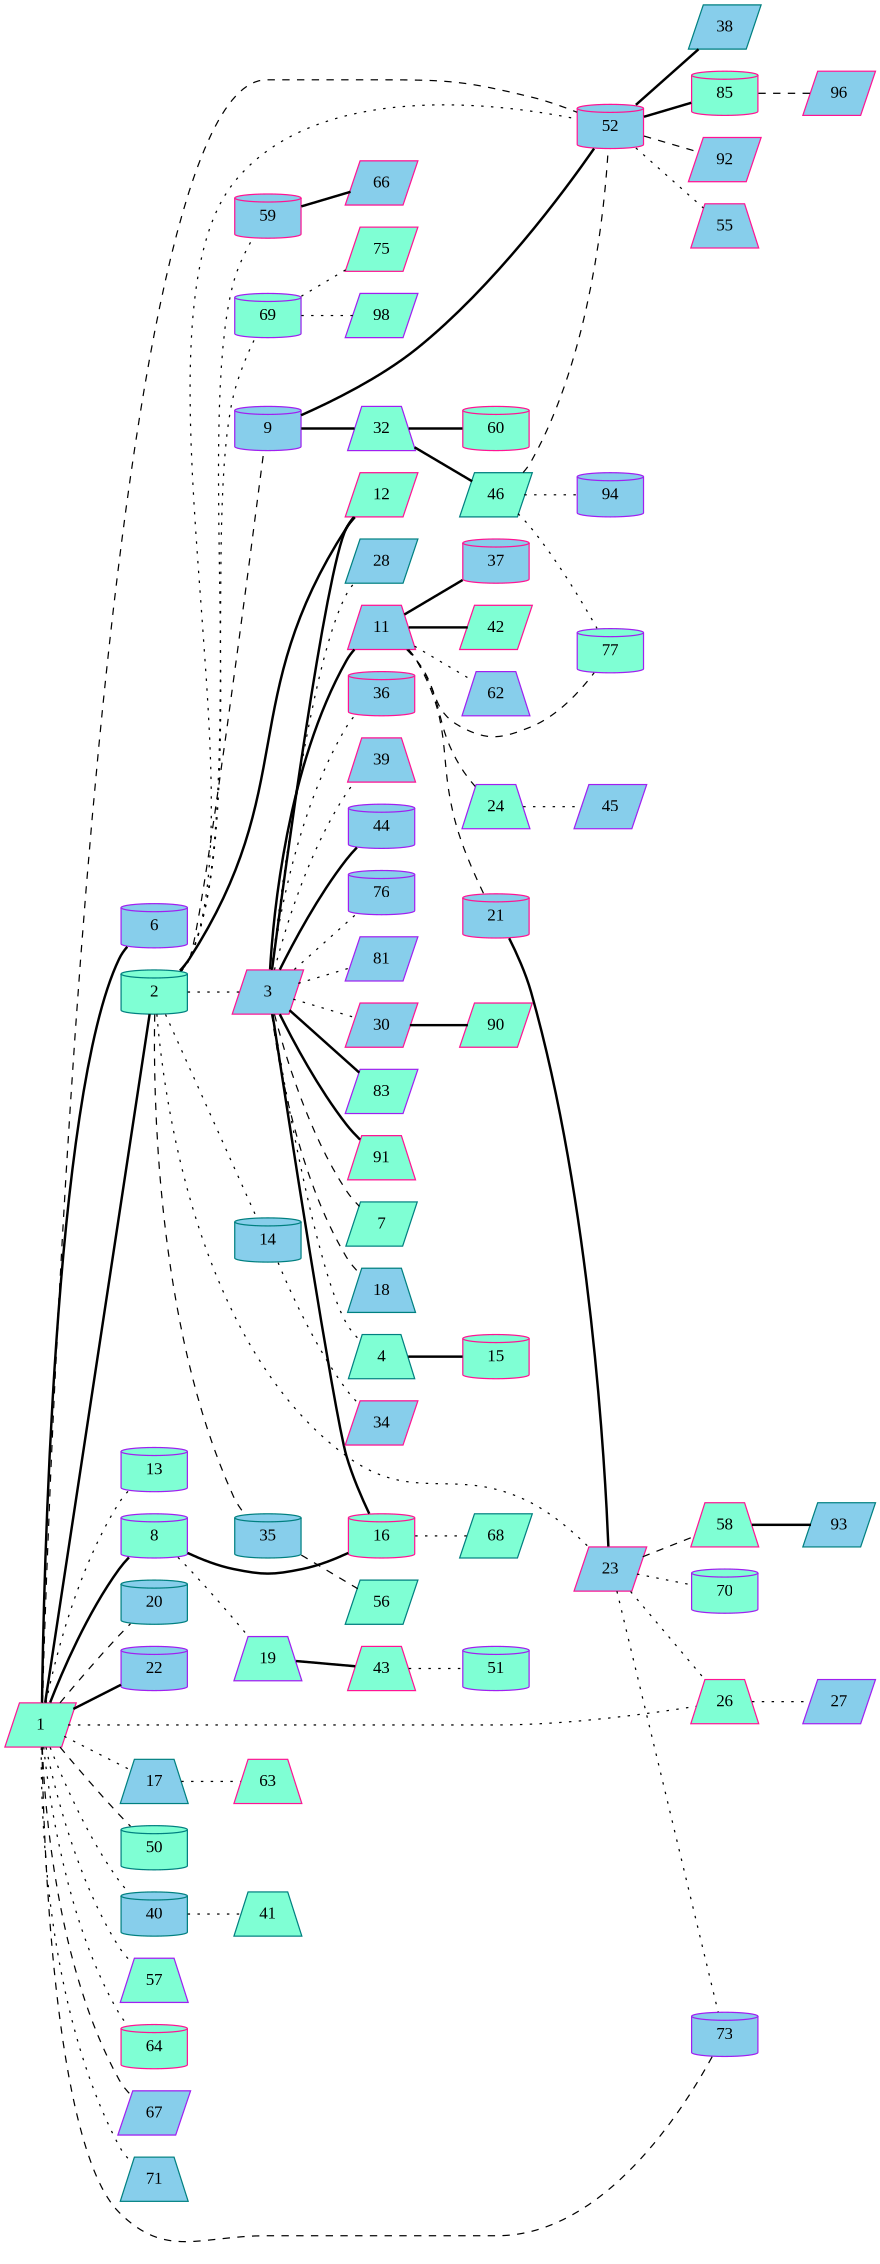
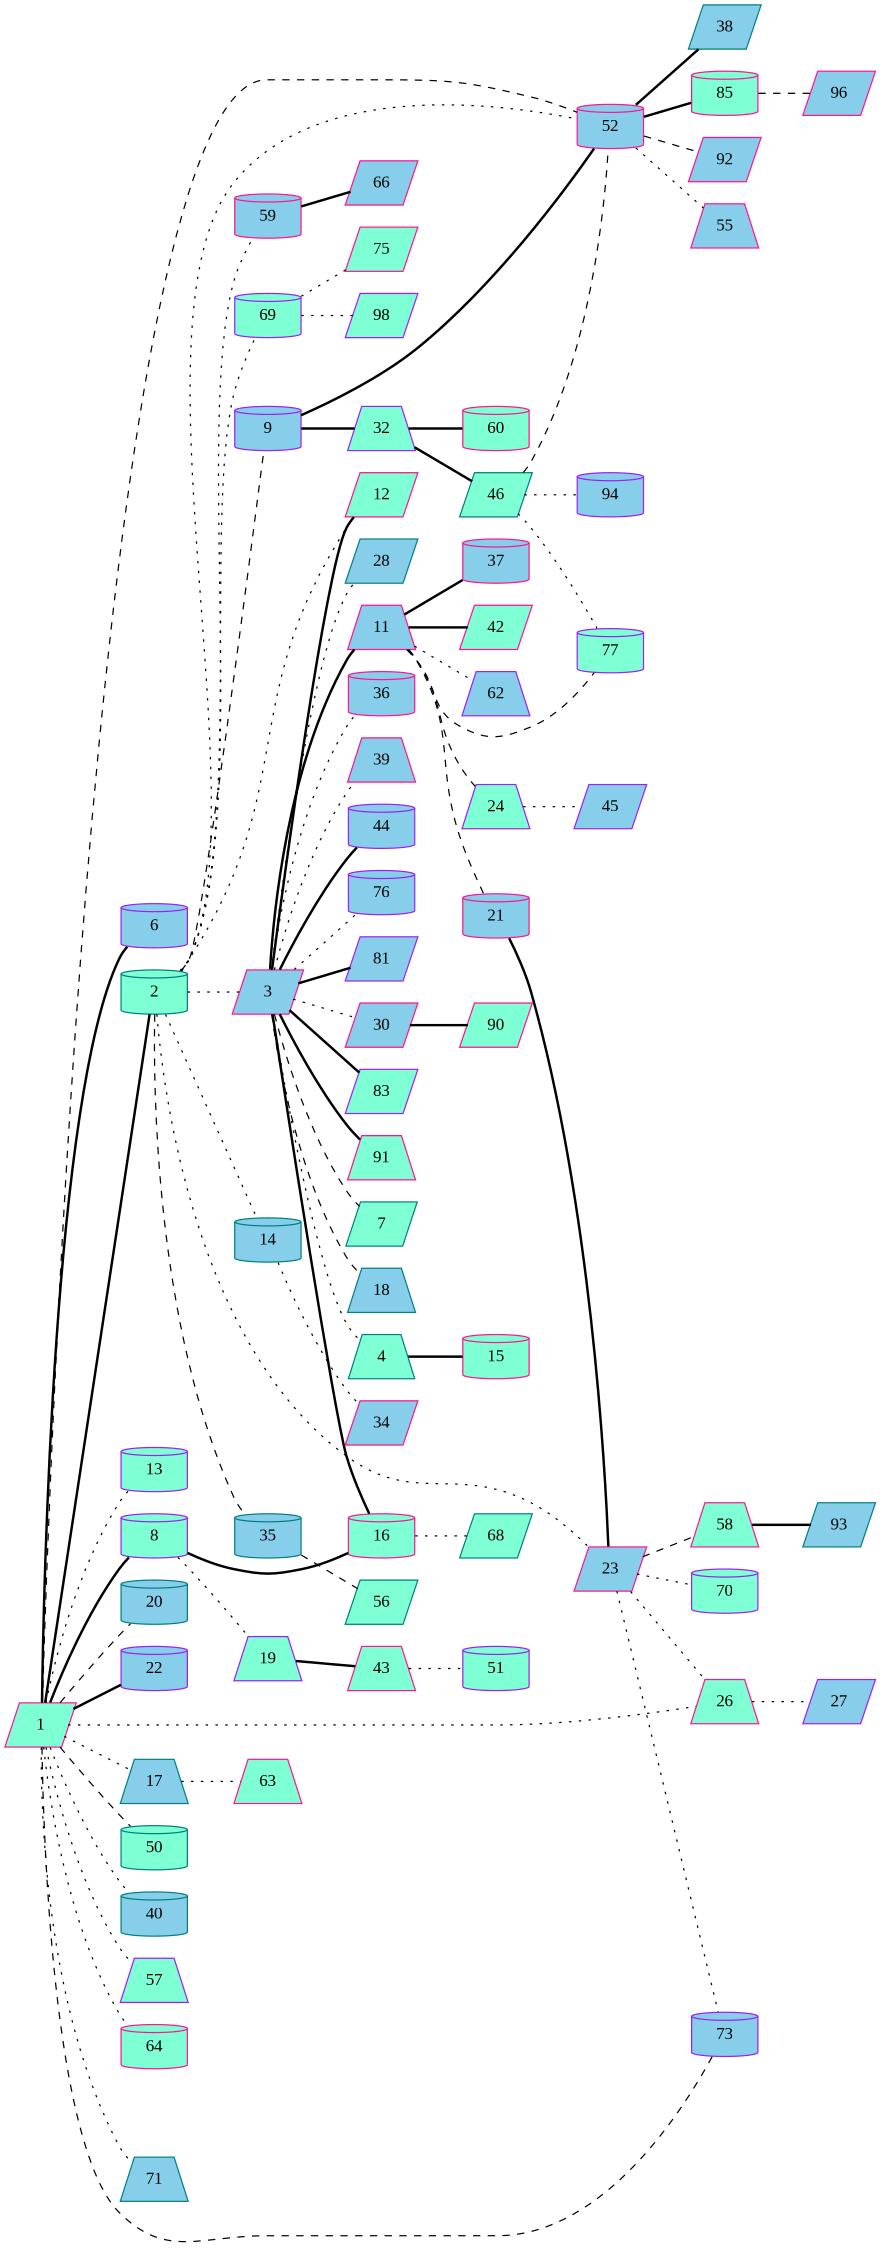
edge "12" -- "2": style bold -> dotted
edge "81" -- "3": style dotted -> bold
node "41": removed
node "67": removed
